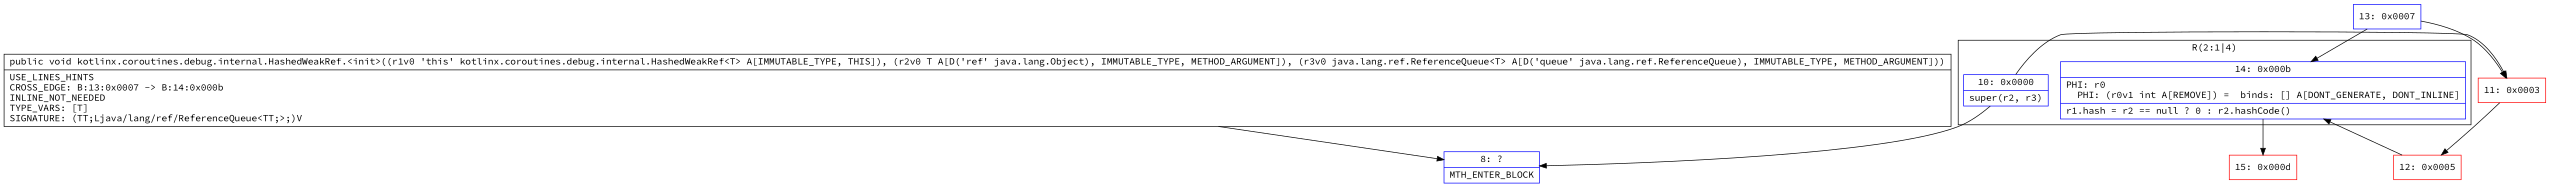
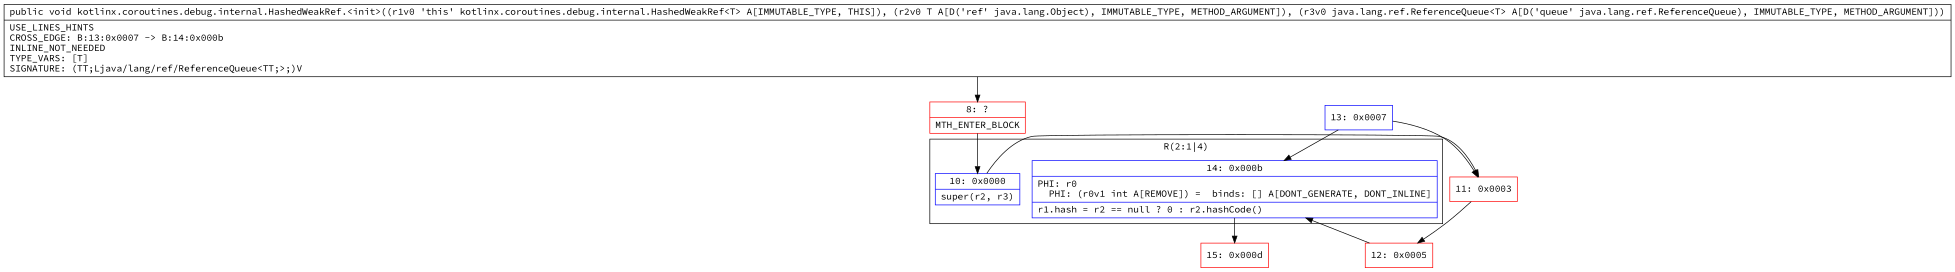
edge "10: 0x0000" -> "8: ?": reversed
node "8: ?": color blue -> red
